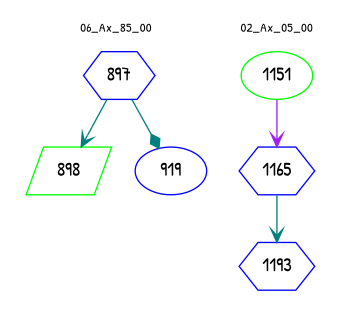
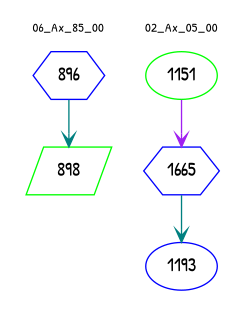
node "897": label "897" -> "896"
node "919": removed
node "1165": label "1165" -> "1665"
node "1193": shape hexagon -> ellipse
